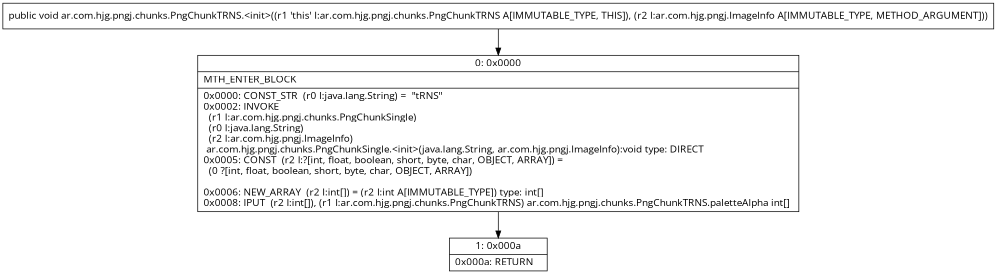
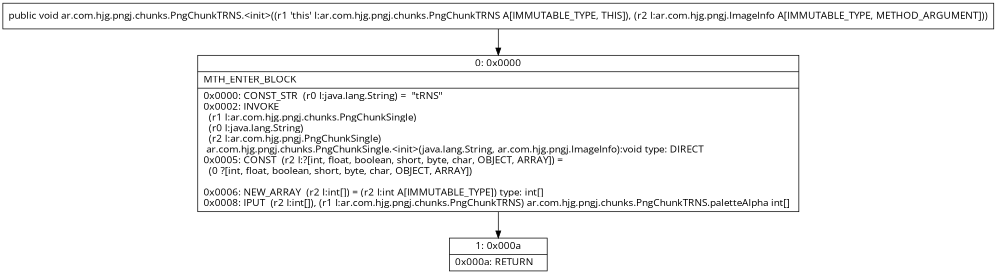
node "0: 0x0000": text "(r2 I:ar.com.hjg.pngj.ImageInfo)" -> "(r2 I:ar.com.hjg.pngj.PngChunkSingle)"
